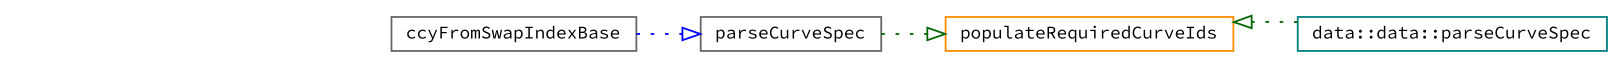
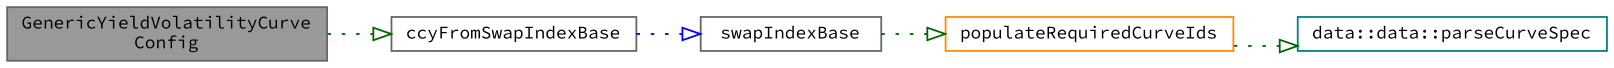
edge "data::data::parseCurveSpec" -> "populateRequiredCurveIds": reversed
node "GenericYieldVolatilityCurve Config": added
node "parseCurveSpec": label "parseCurveSpec" -> "swapIndexBase"
